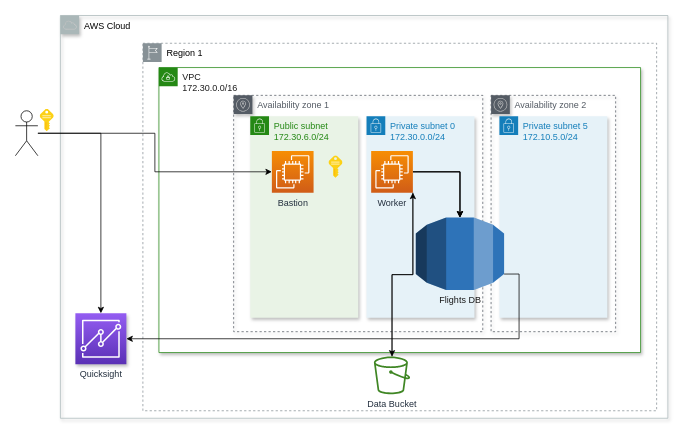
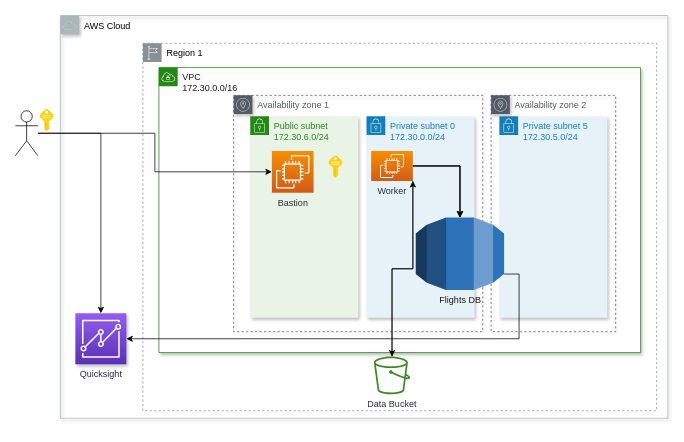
node "Private subnet 5 172.10.5.0/24": label "Private subnet 5 172.10.5.0/24" -> "Private subnet 5 172.30.5.0/24"
node "Worker": size 42x42 -> 42x30
